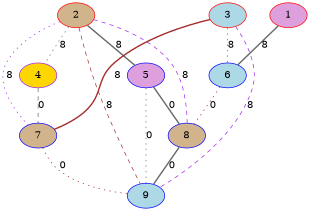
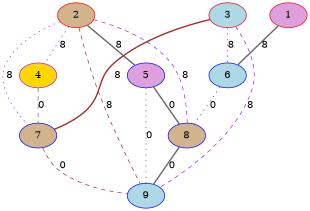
edge "2" -- "4": color gray40 -> purple
edge "7" -- "9": style dotted -> dashed
